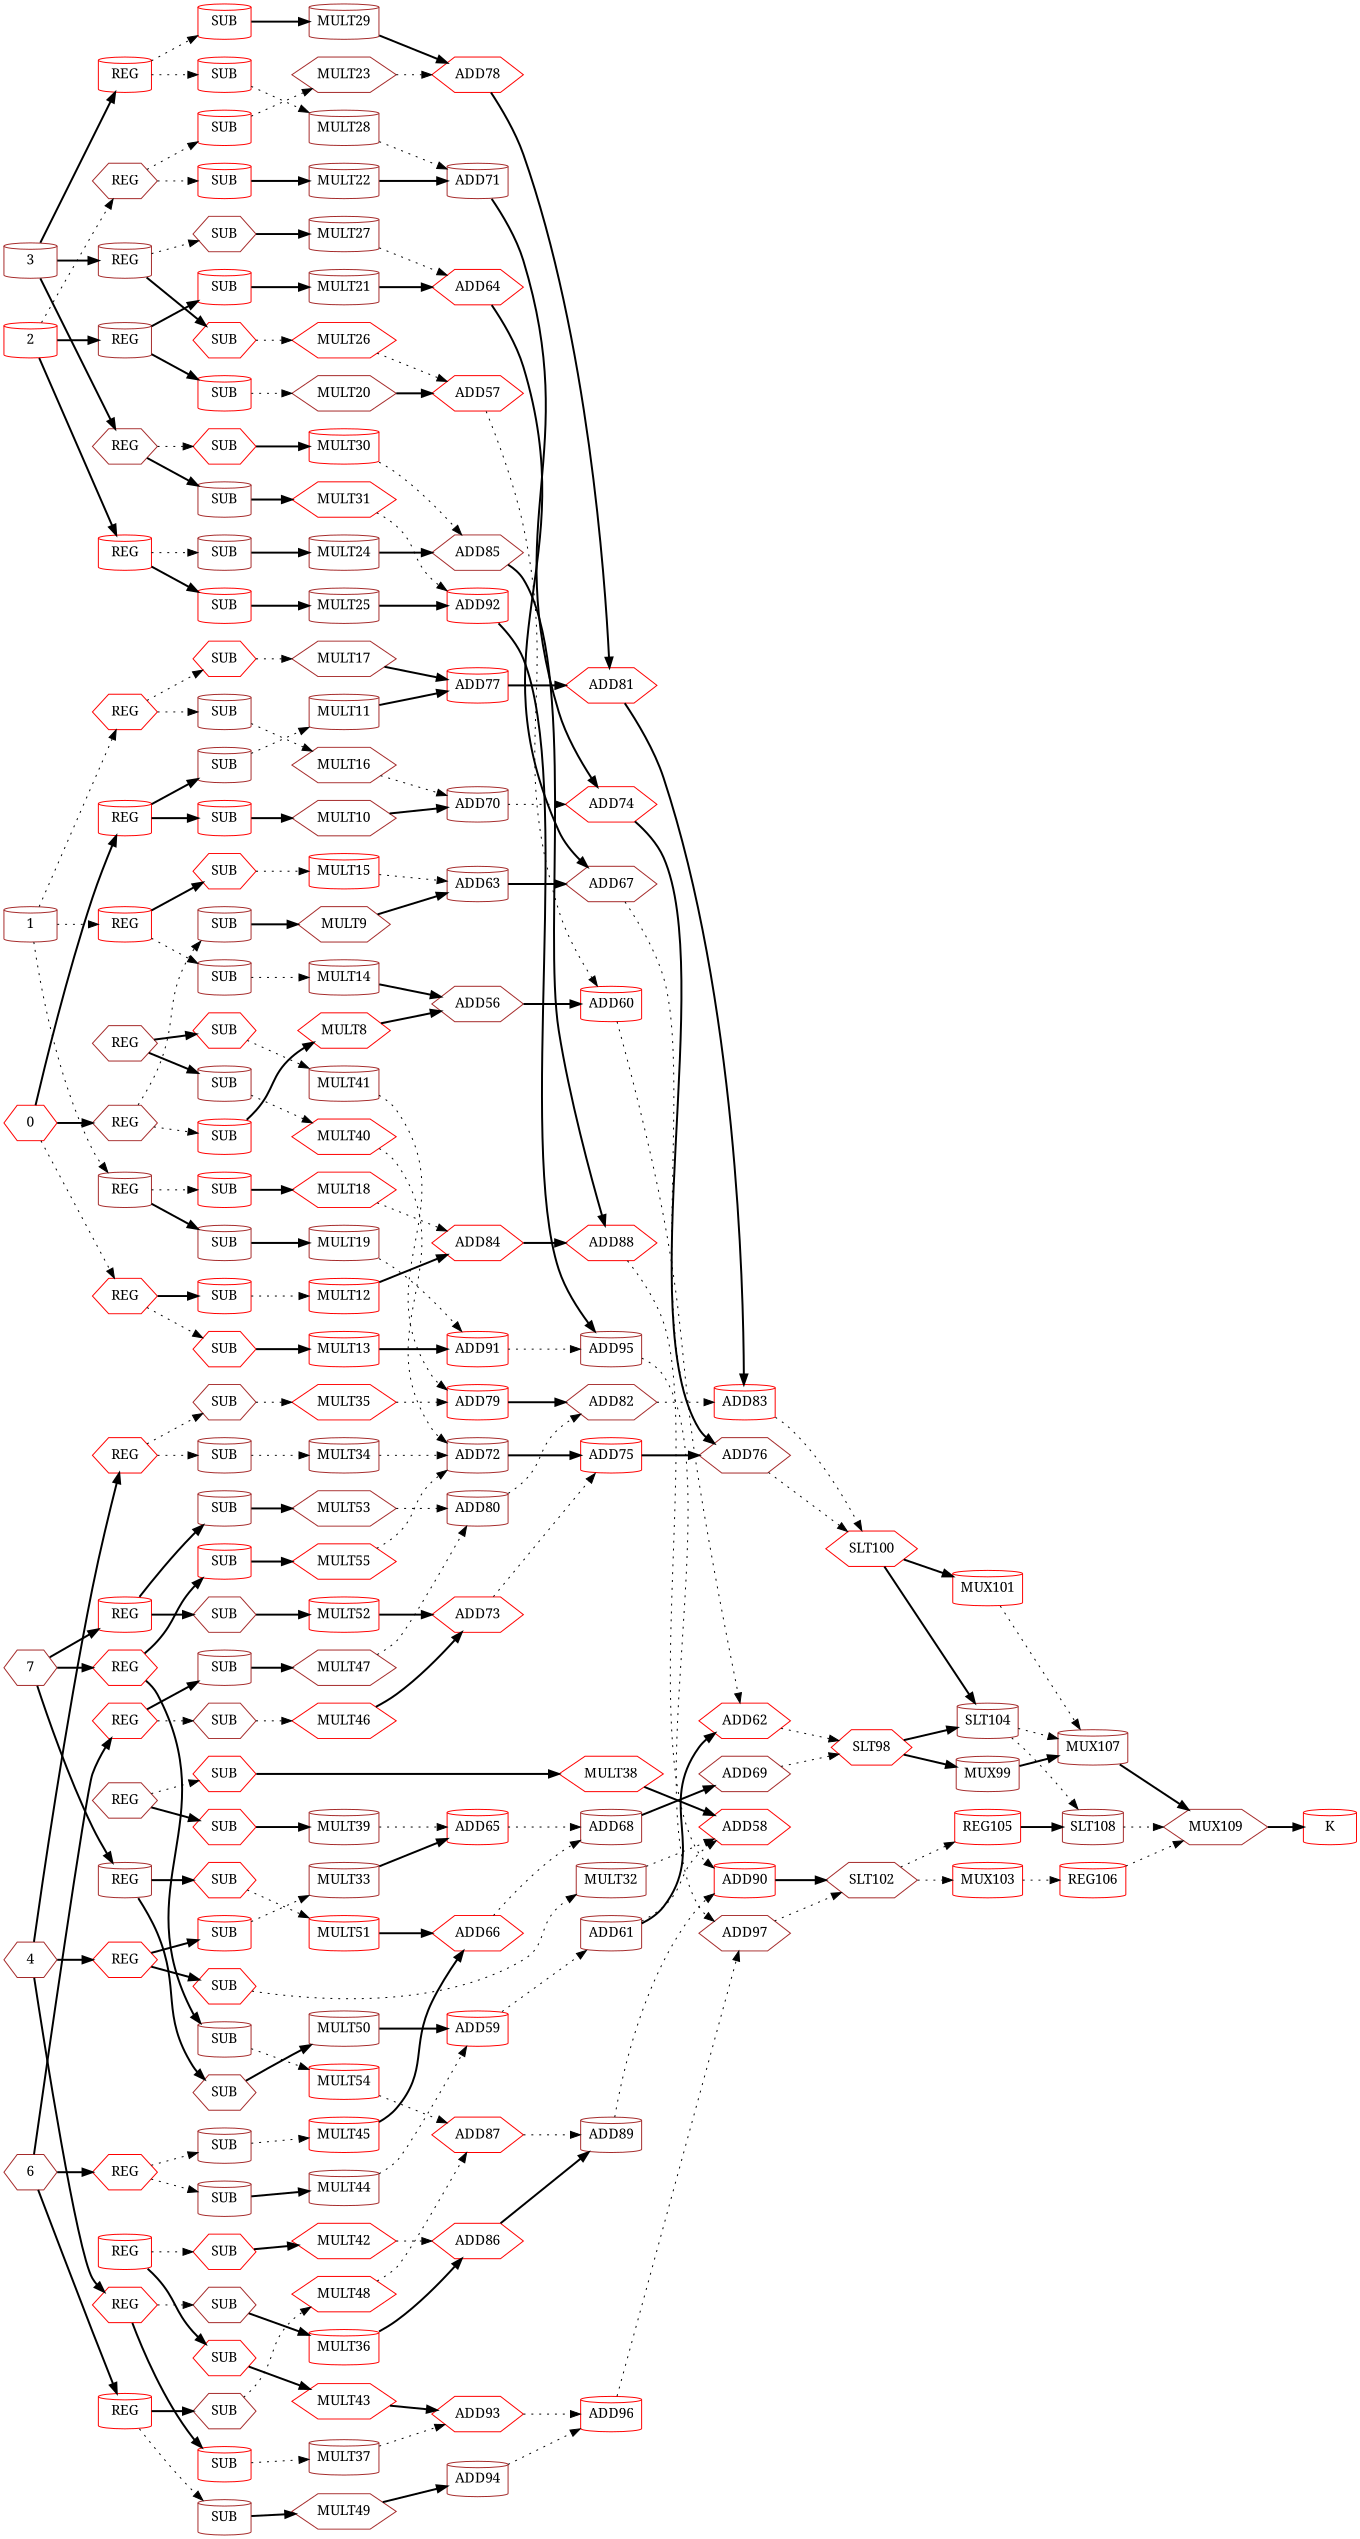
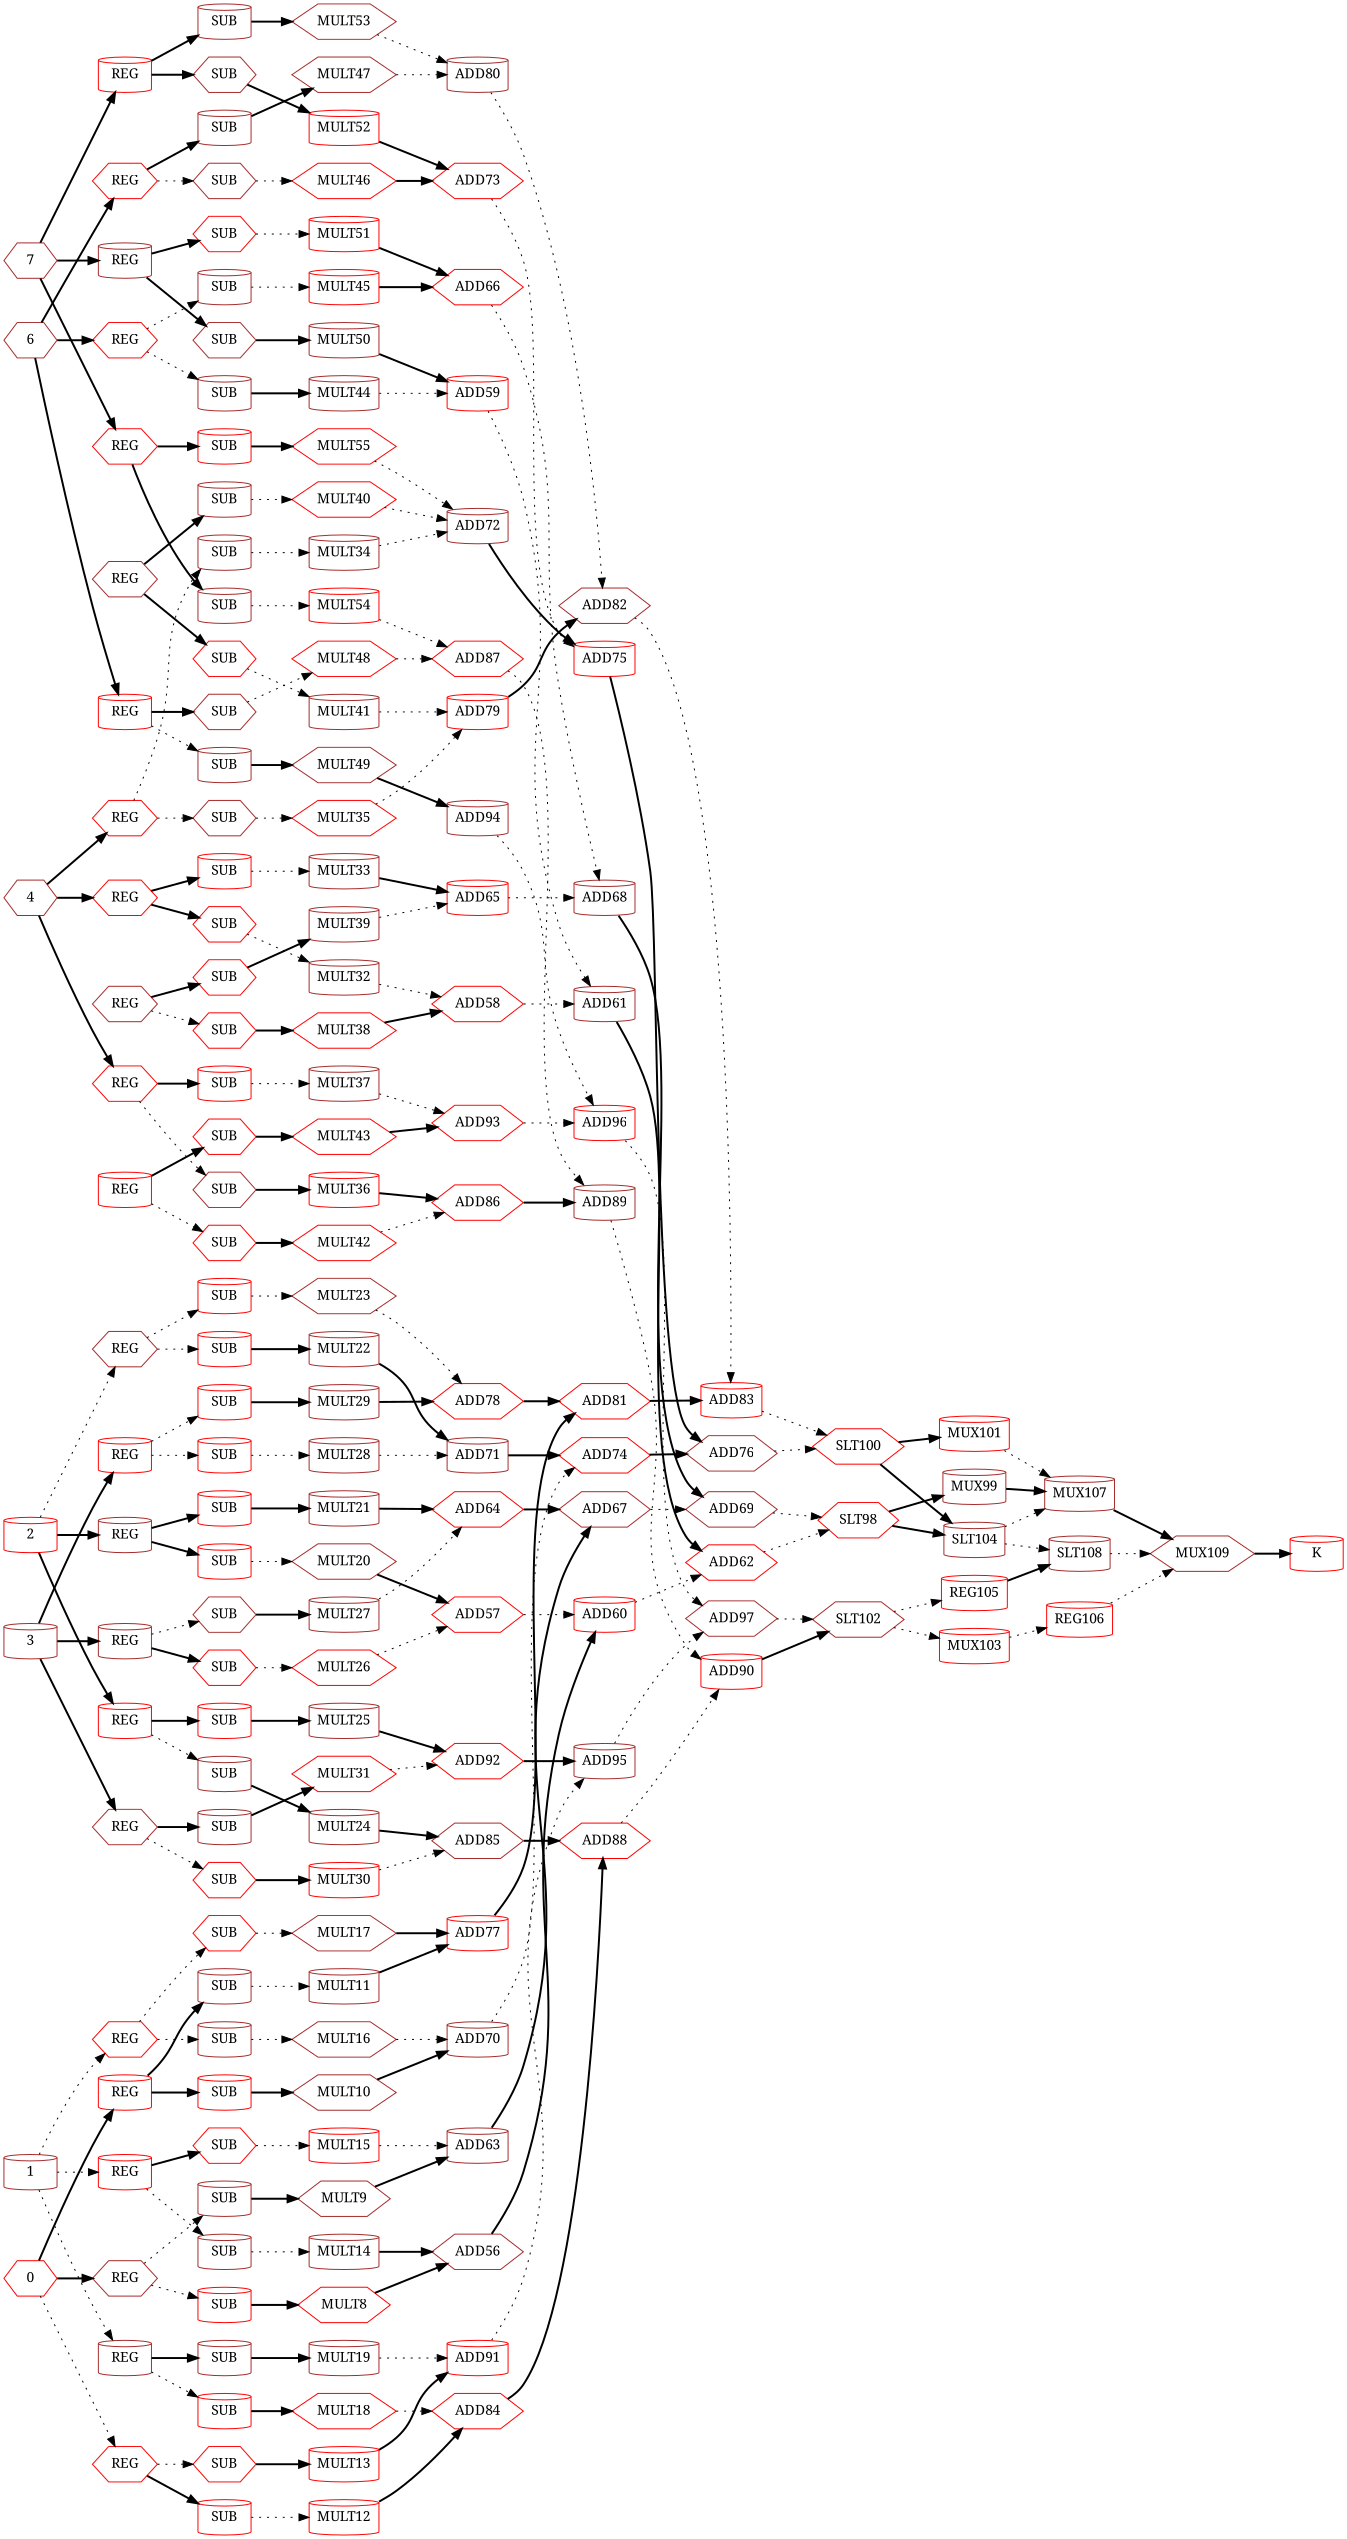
node "ADD92": shape cylinder -> hexagon
edge "ADD67" -> "ADD76": now "ADD67" -> "ADD69"
edge "ADD61" -> "ADD58": reversed
